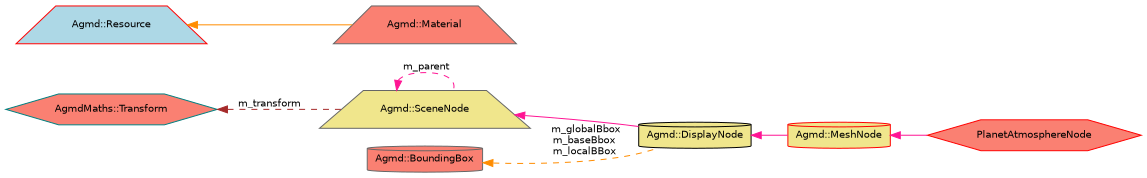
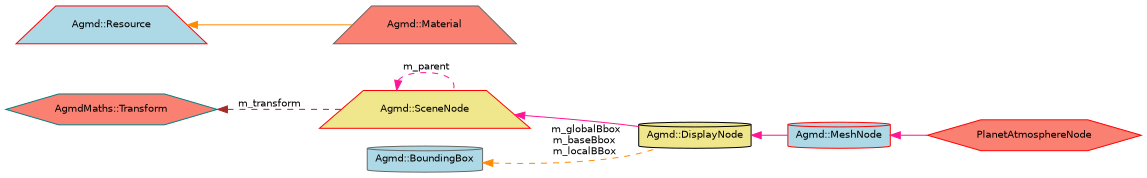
node "Agmd::SceneNode": color gray40 -> red
node "Agmd::MeshNode": fillcolor khaki -> lightblue
node "Agmd::BoundingBox": fillcolor salmon -> lightblue
